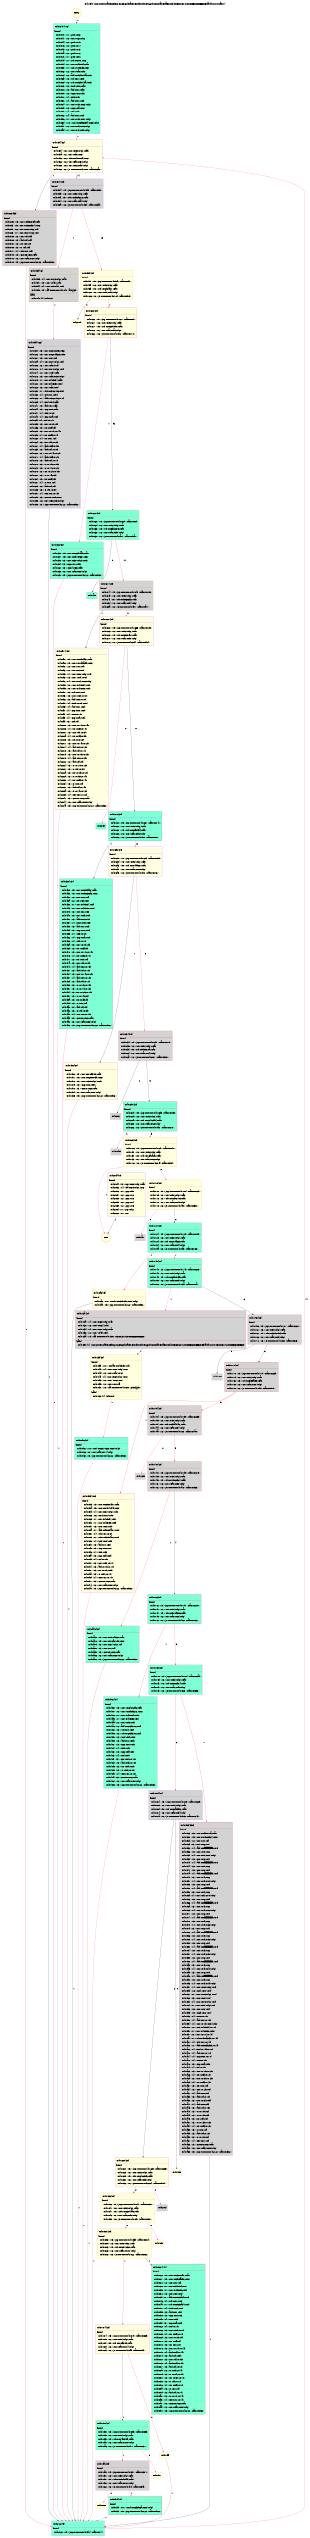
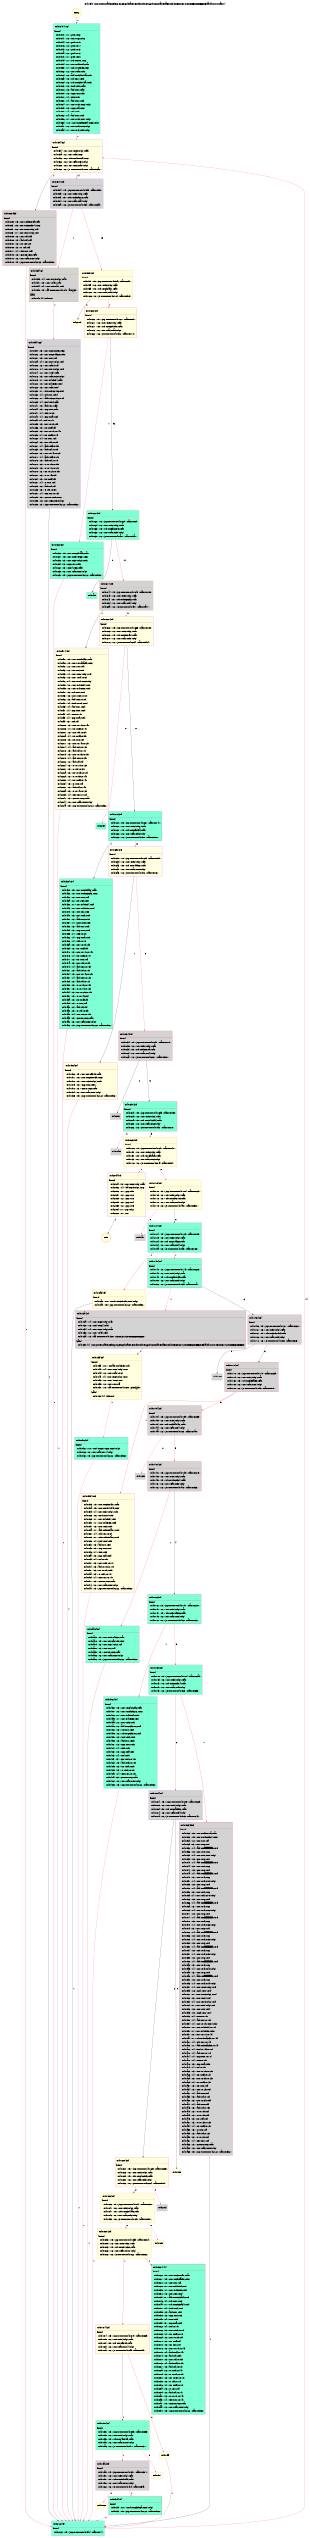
edge "0x4016ec [28]" -> "Exit": now "0x4016ec [28]" -> "0x40204f [18]"
